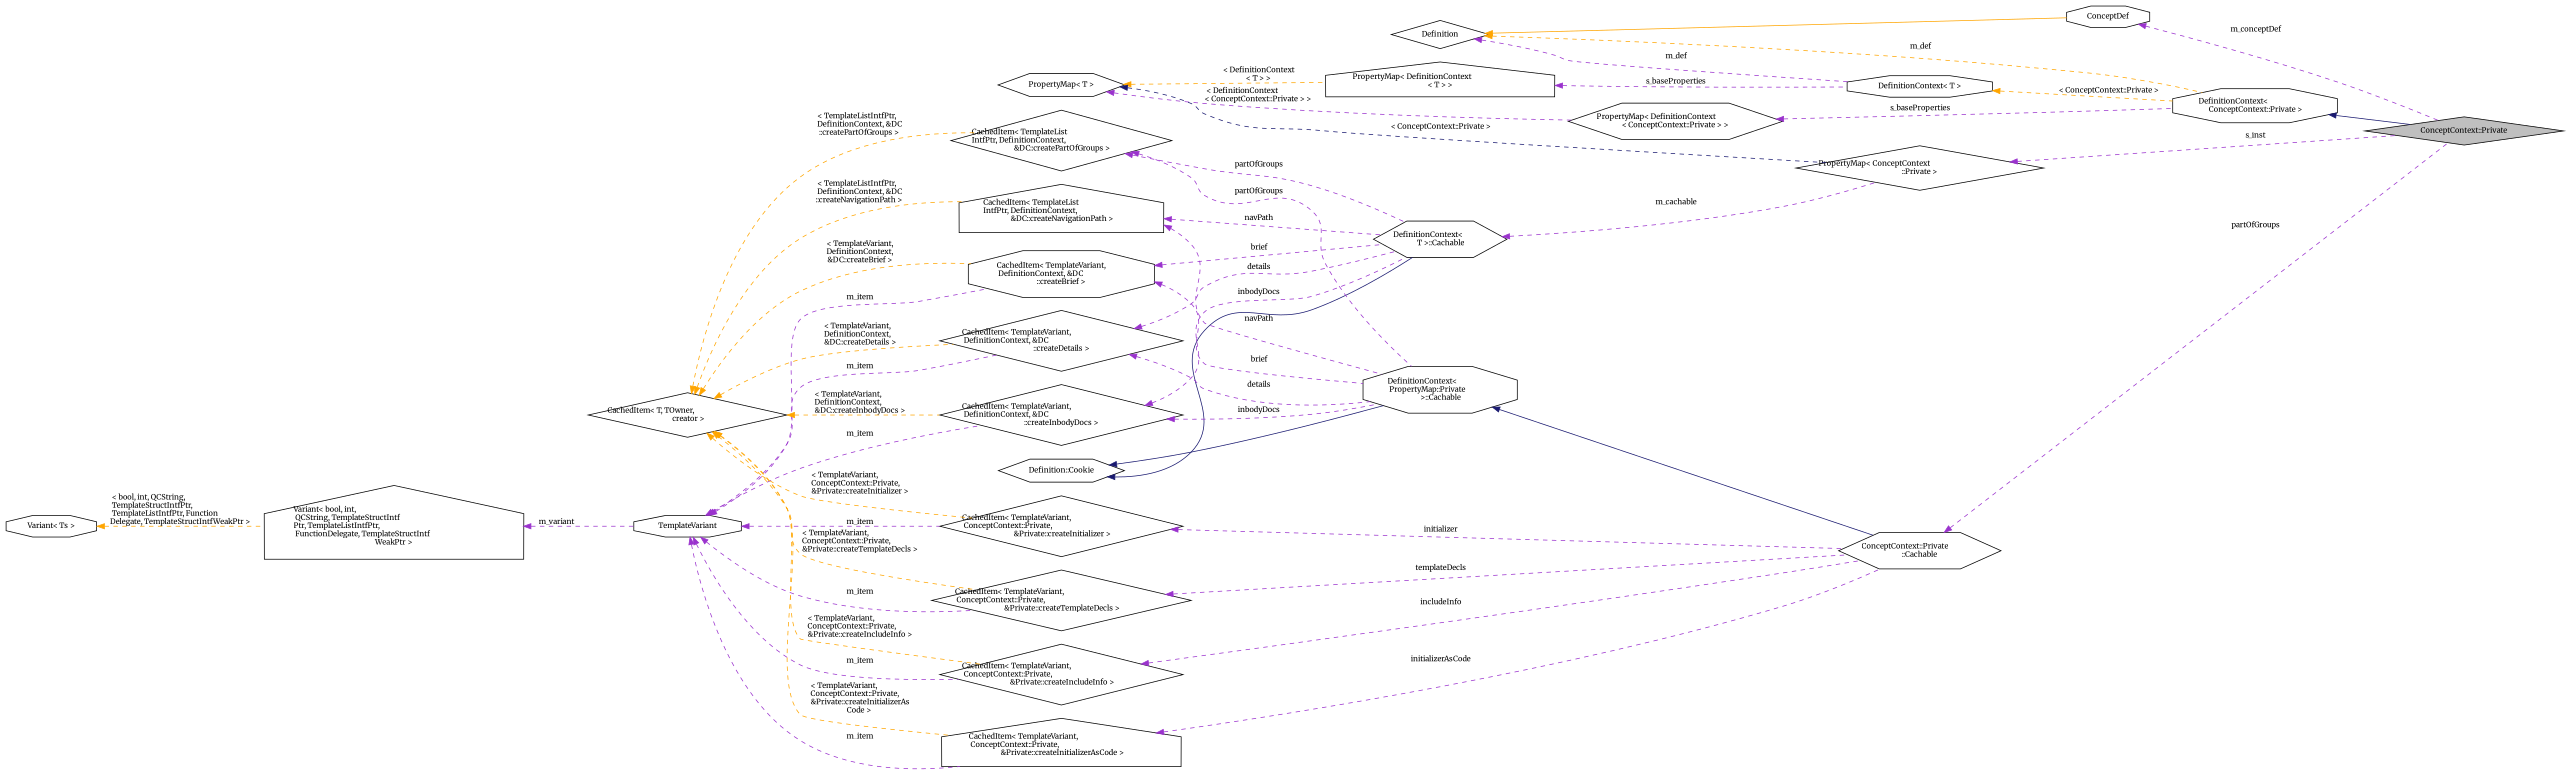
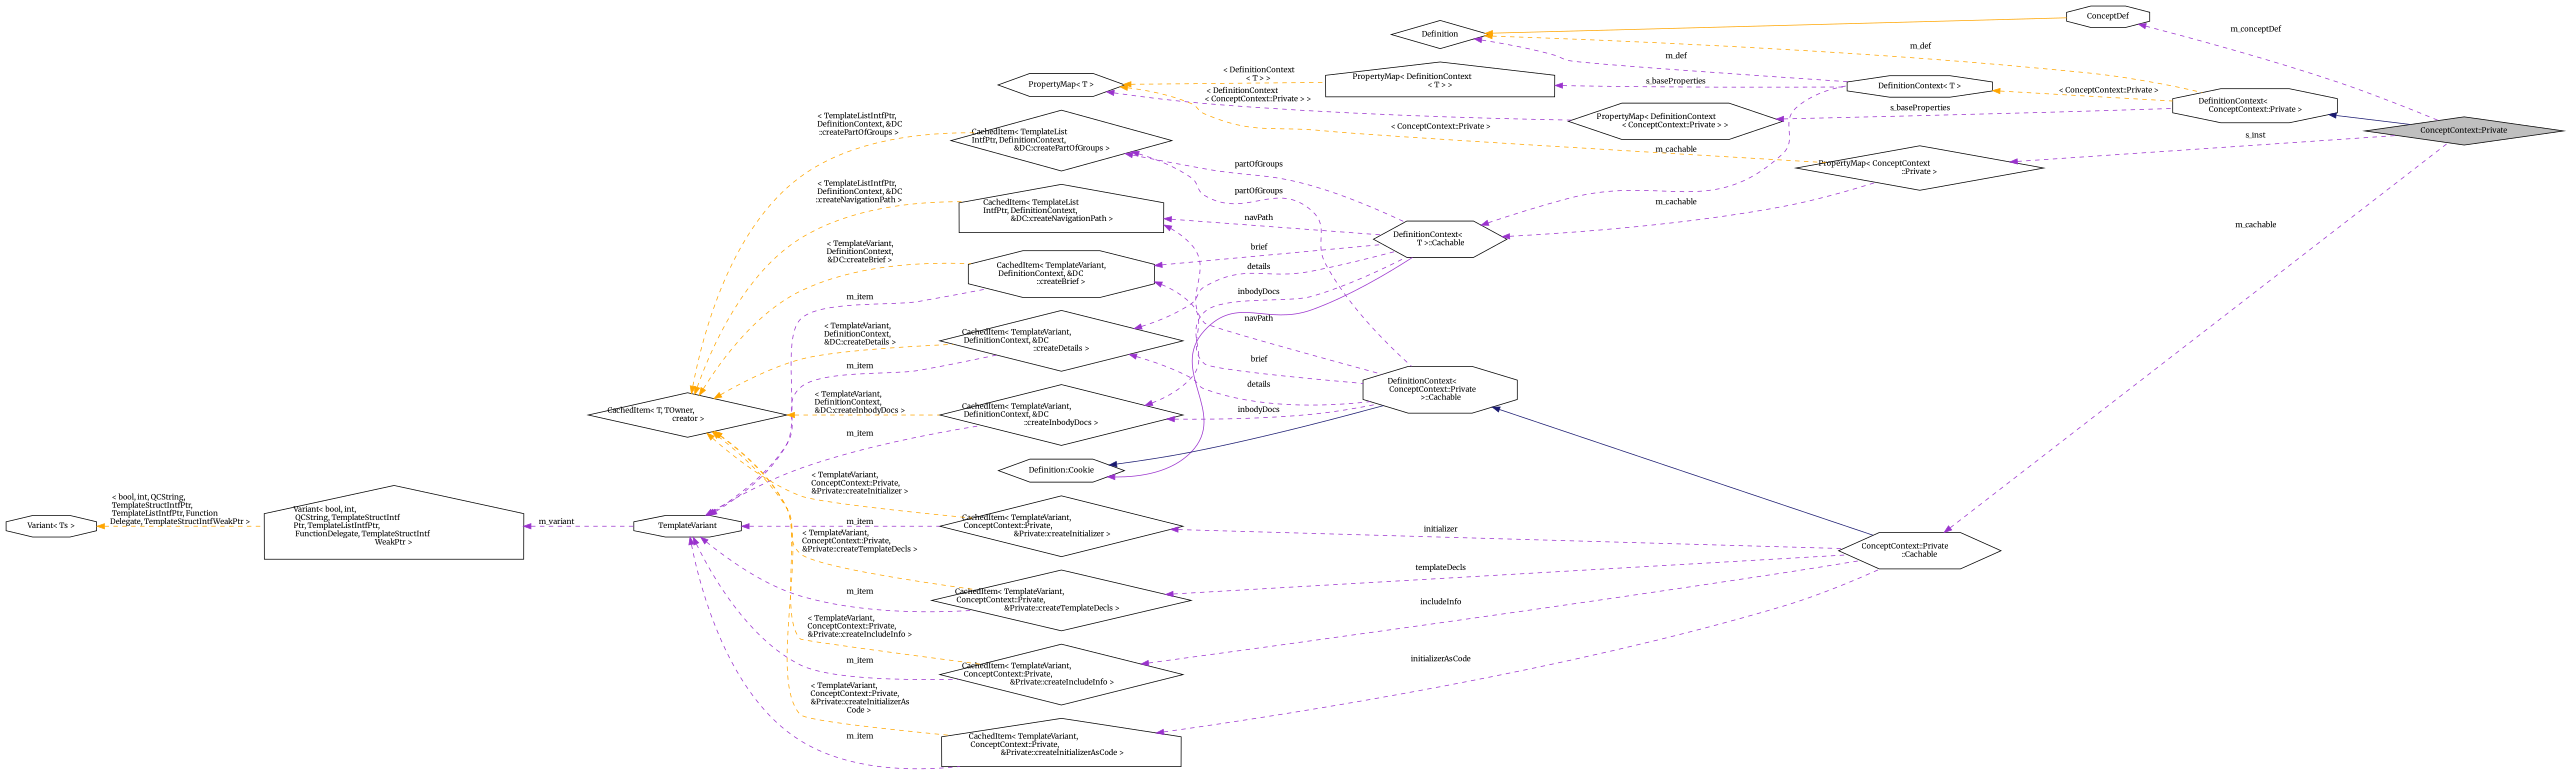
edge "PropertyMap< ConceptContext ::Private >" -> "PropertyMap< T >": color midnightblue -> orange
edge "DefinitionContext< T >" -> "DefinitionContext< T >::Cachable": added, label "m_cachable"
edge "ConceptContext::Private" -> "ConceptContext::Private ::Cachable": label " partOfGroups" -> " m_cachable"
edge "DefinitionContext< T >::Cachable" -> "Definition::Cookie": color midnightblue -> darkorchid3
node "DefinitionContext< PropertyMap::Private >::Cachable": label "DefinitionContext< PropertyMap::Private >::Cachable" -> "DefinitionContext< ConceptContext::Private >::Cachable"
